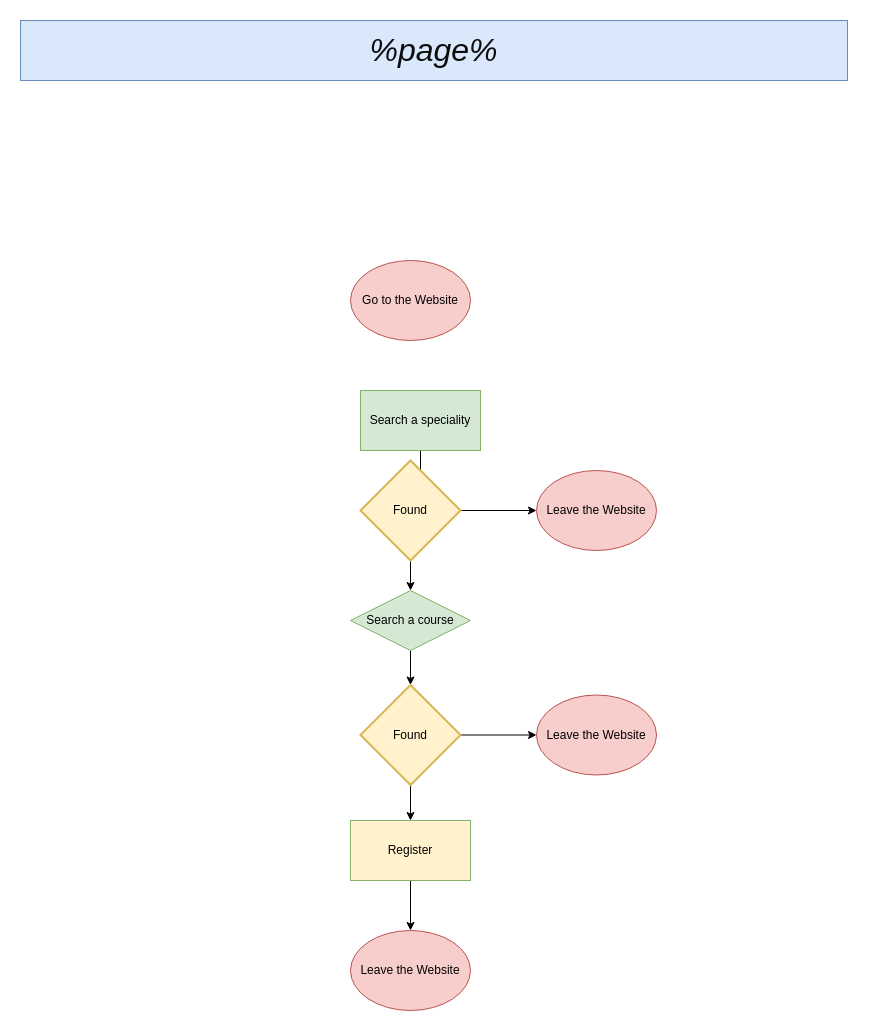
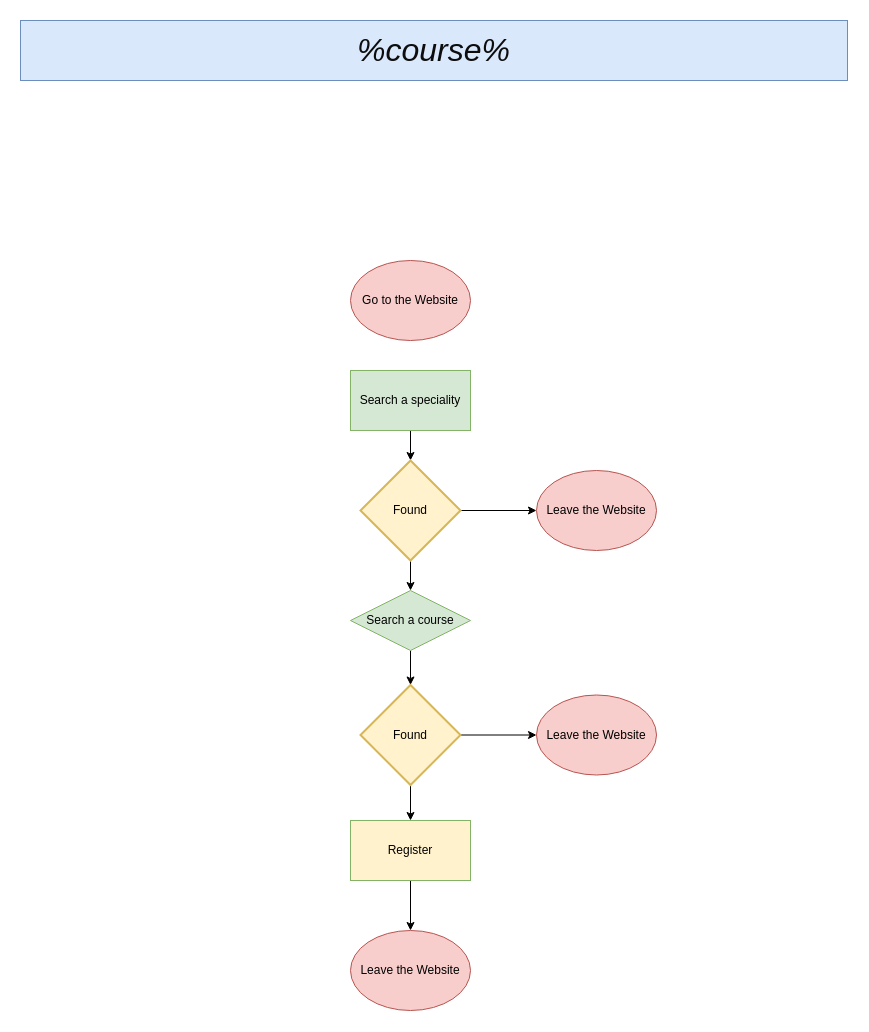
node "%page%": label "%page%" -> "%course%"
node "Search a speciality": moved (421, 421) -> (411, 401)
